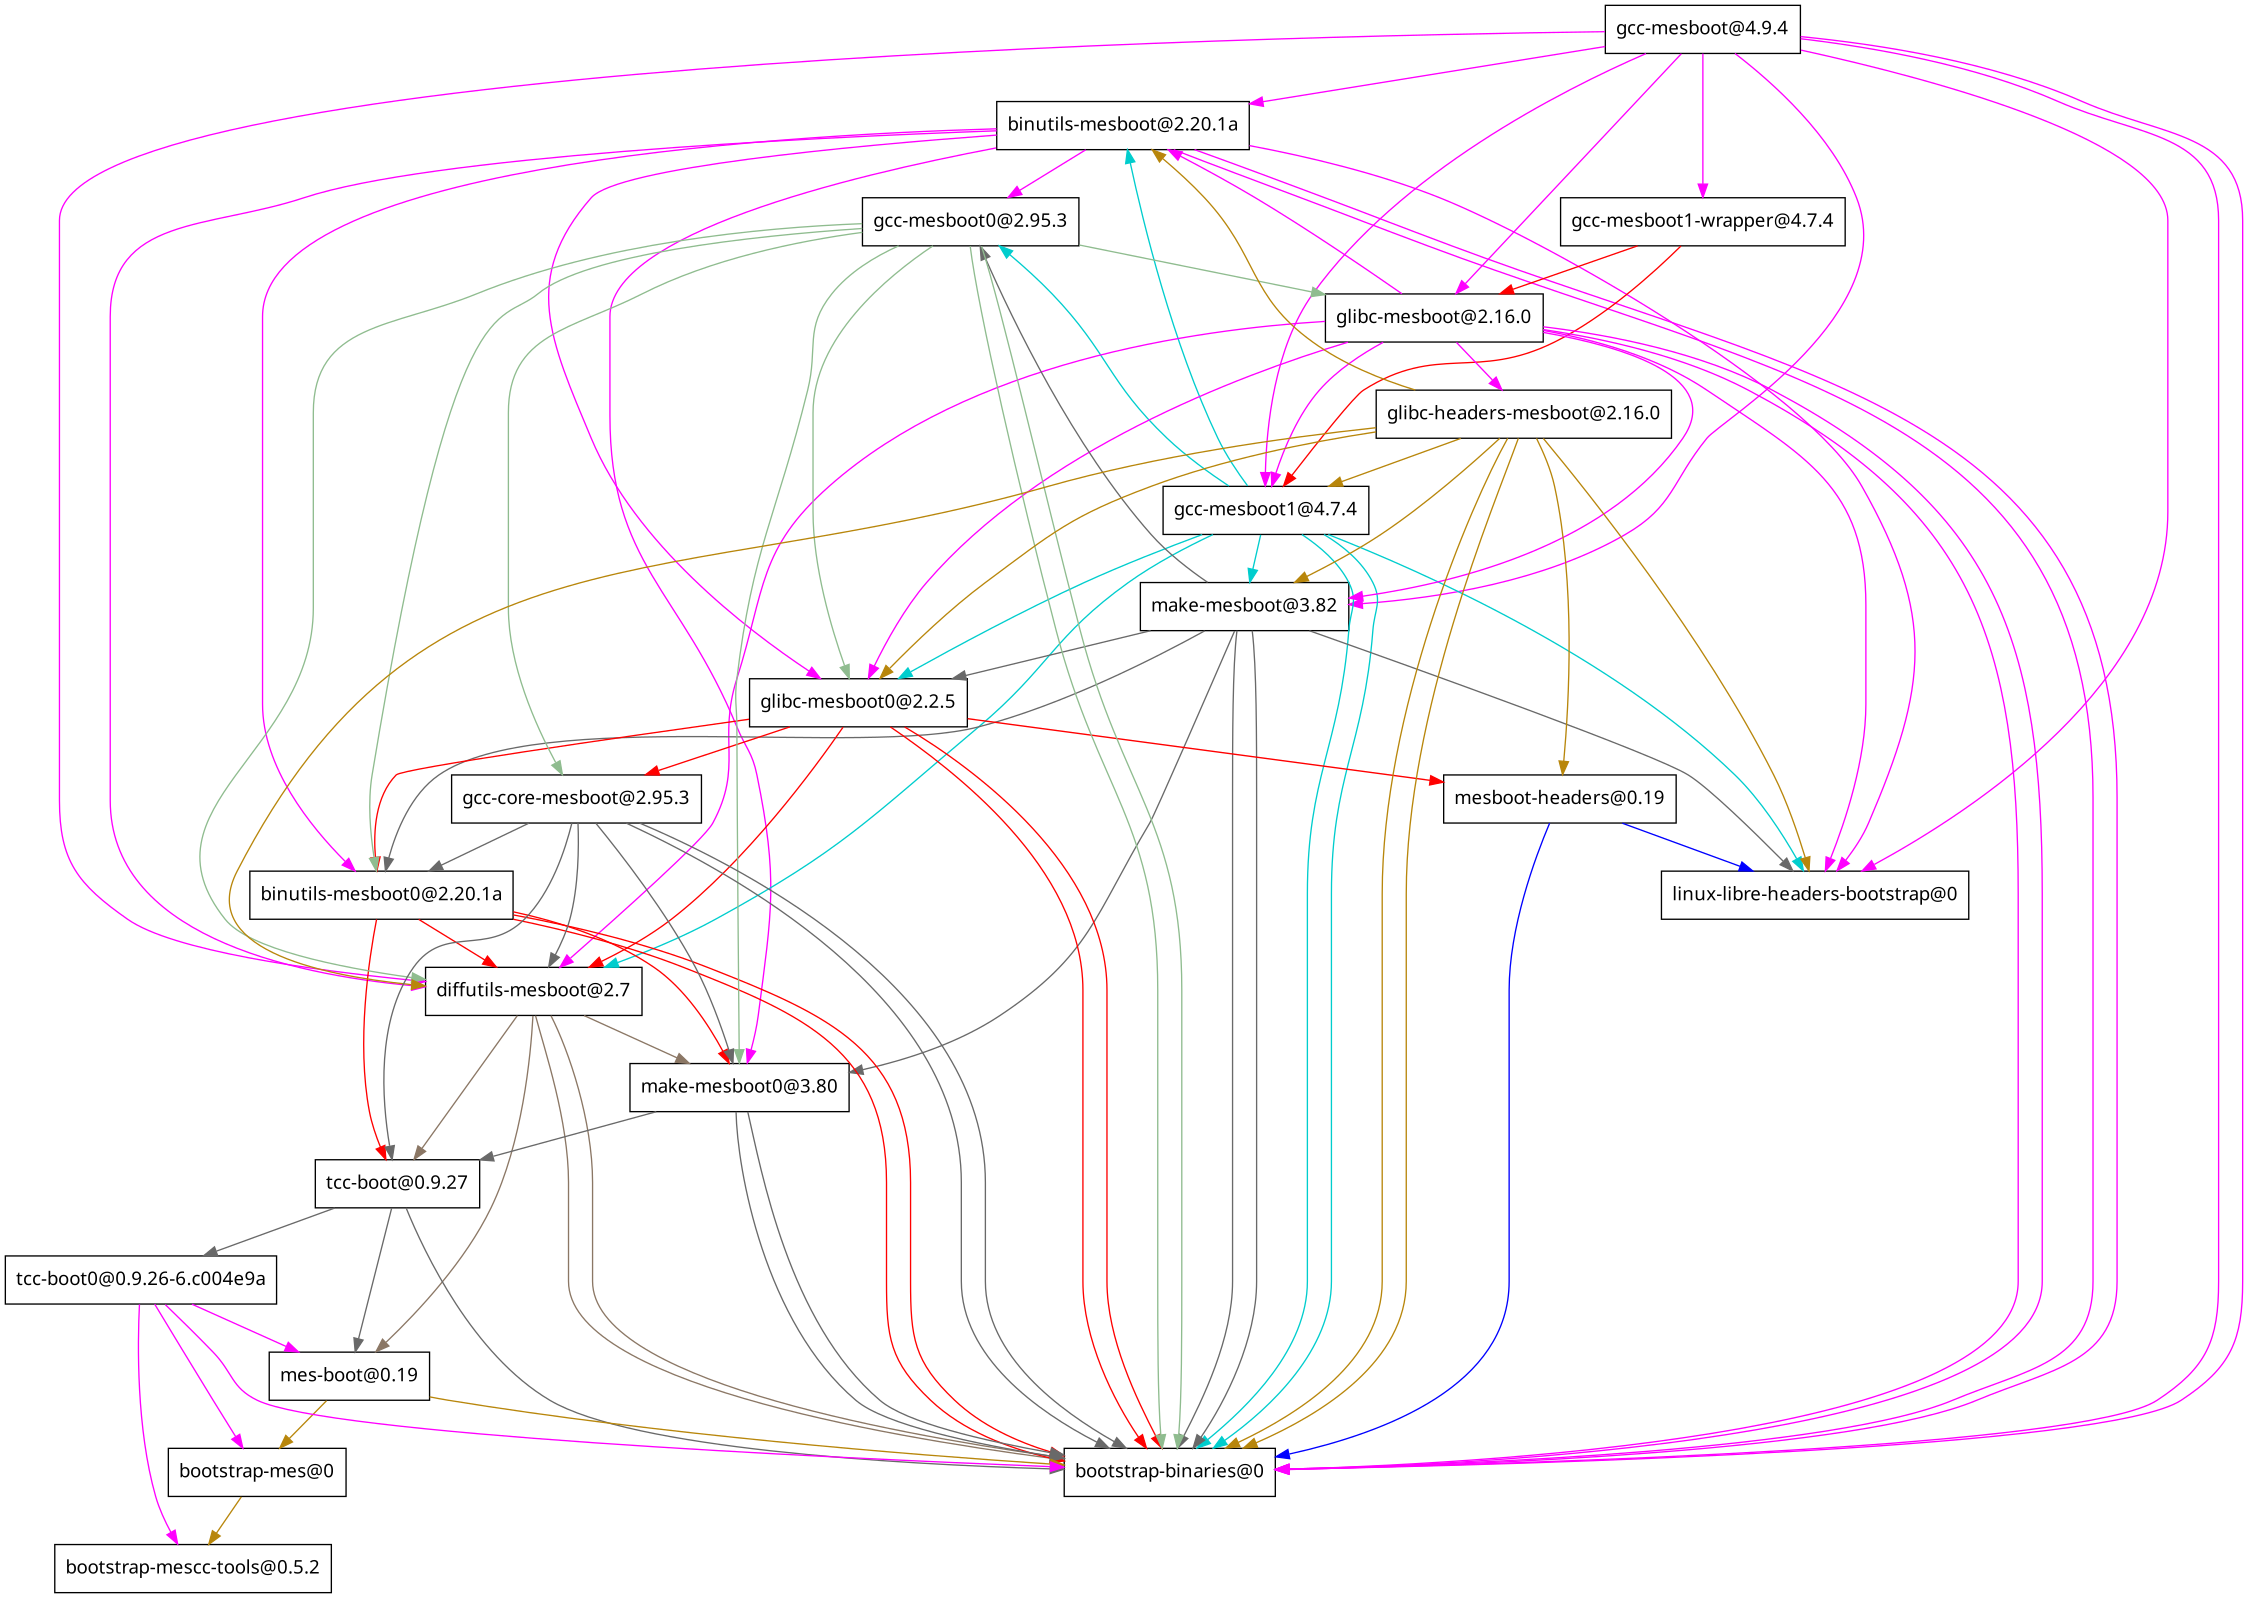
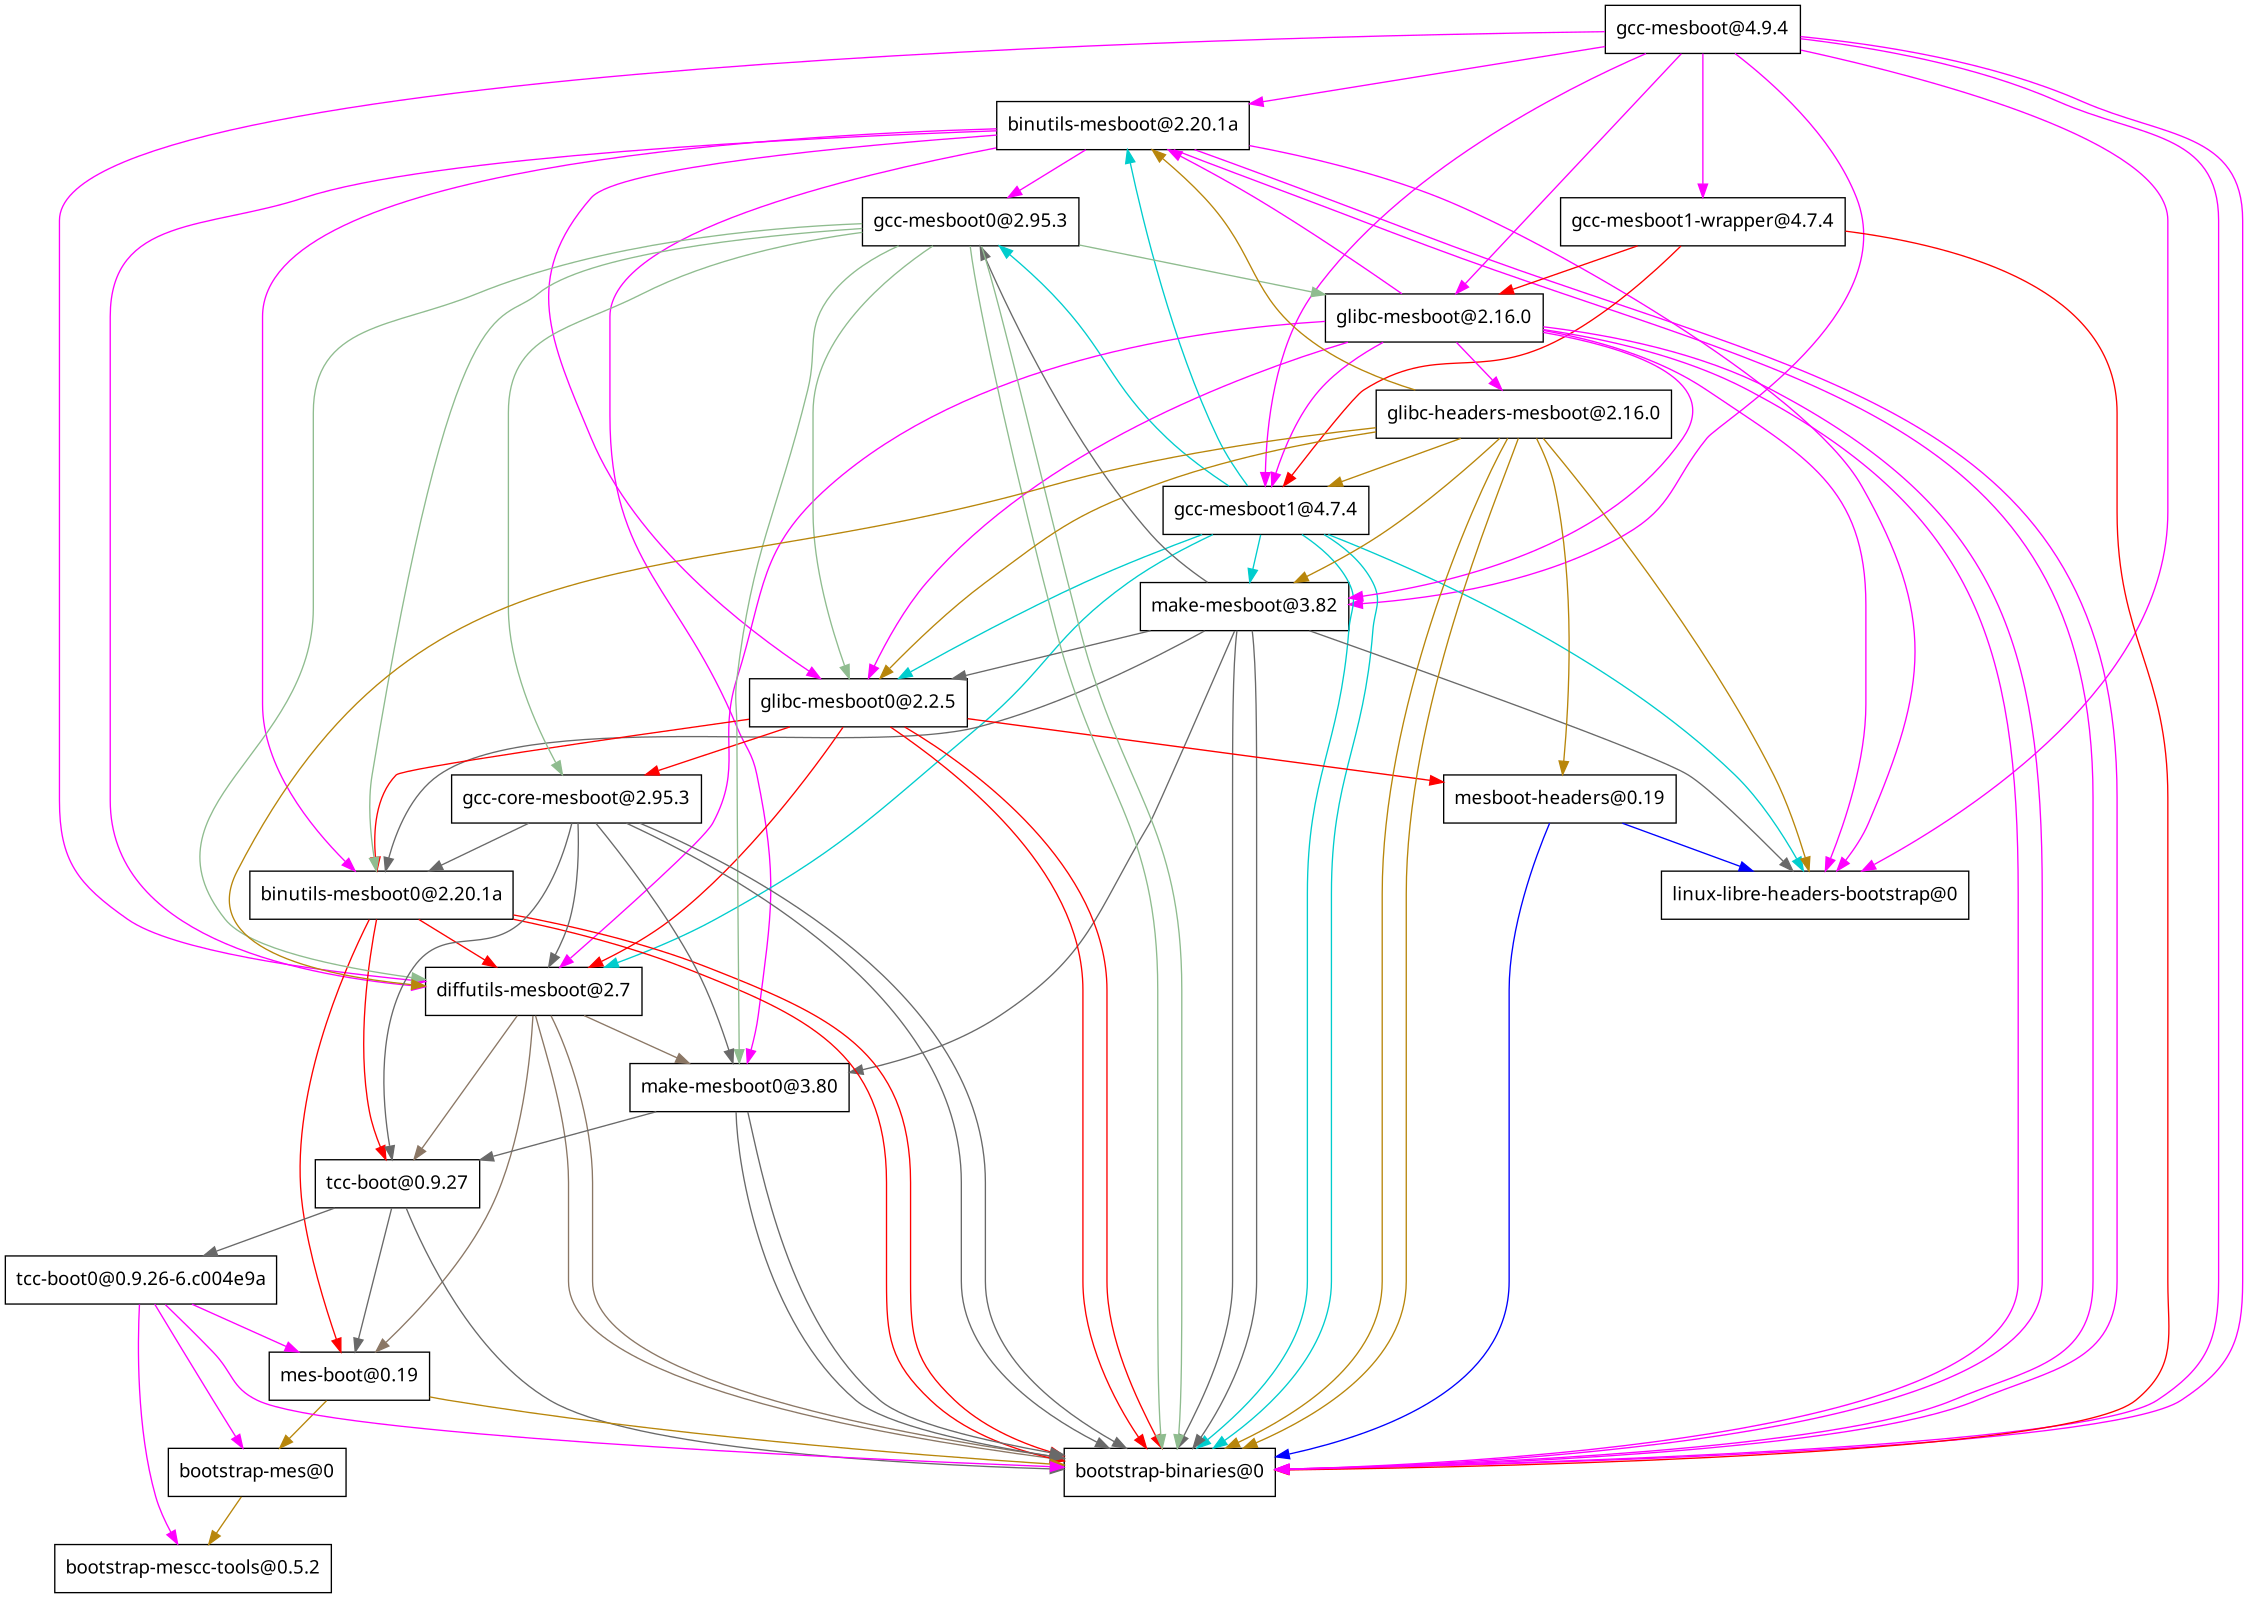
edge "binutils-mesboot0@2.20.1a" -> "make-mesboot0@3.80": now "binutils-mesboot0@2.20.1a" -> "mes-boot@0.19"
edge "gcc-mesboot1-wrapper@4.7.4" -> "bootstrap-binaries@0": added
